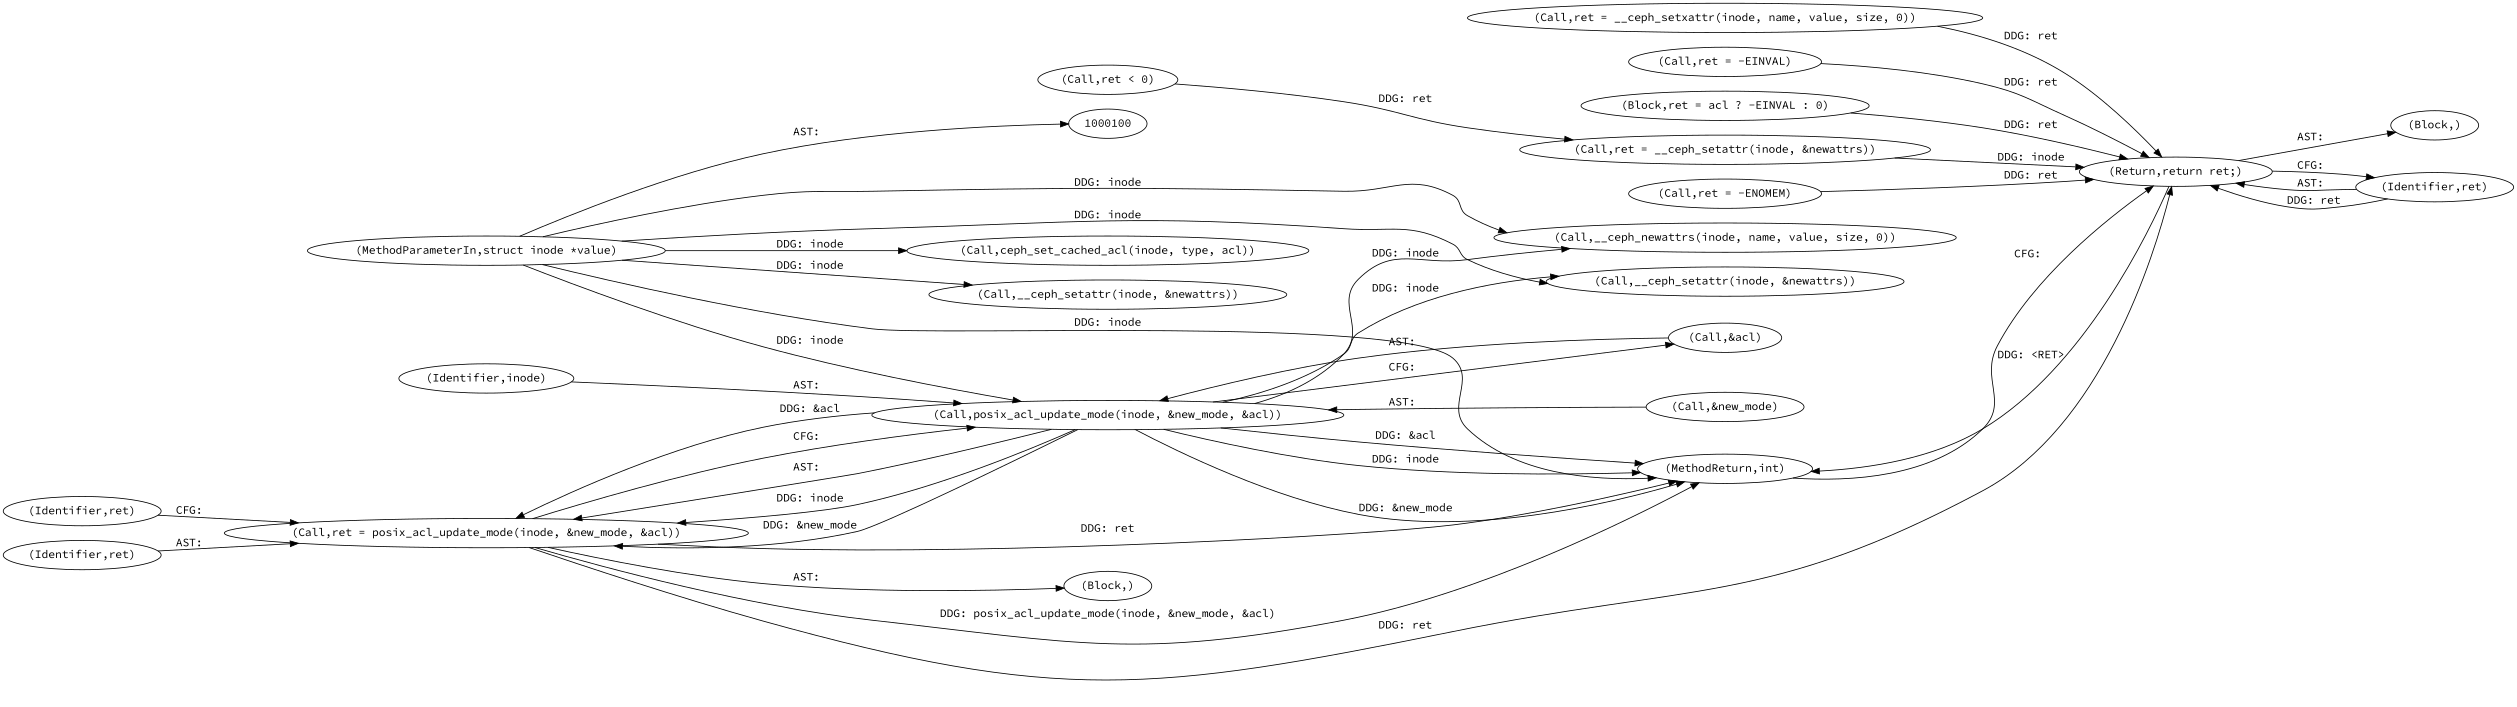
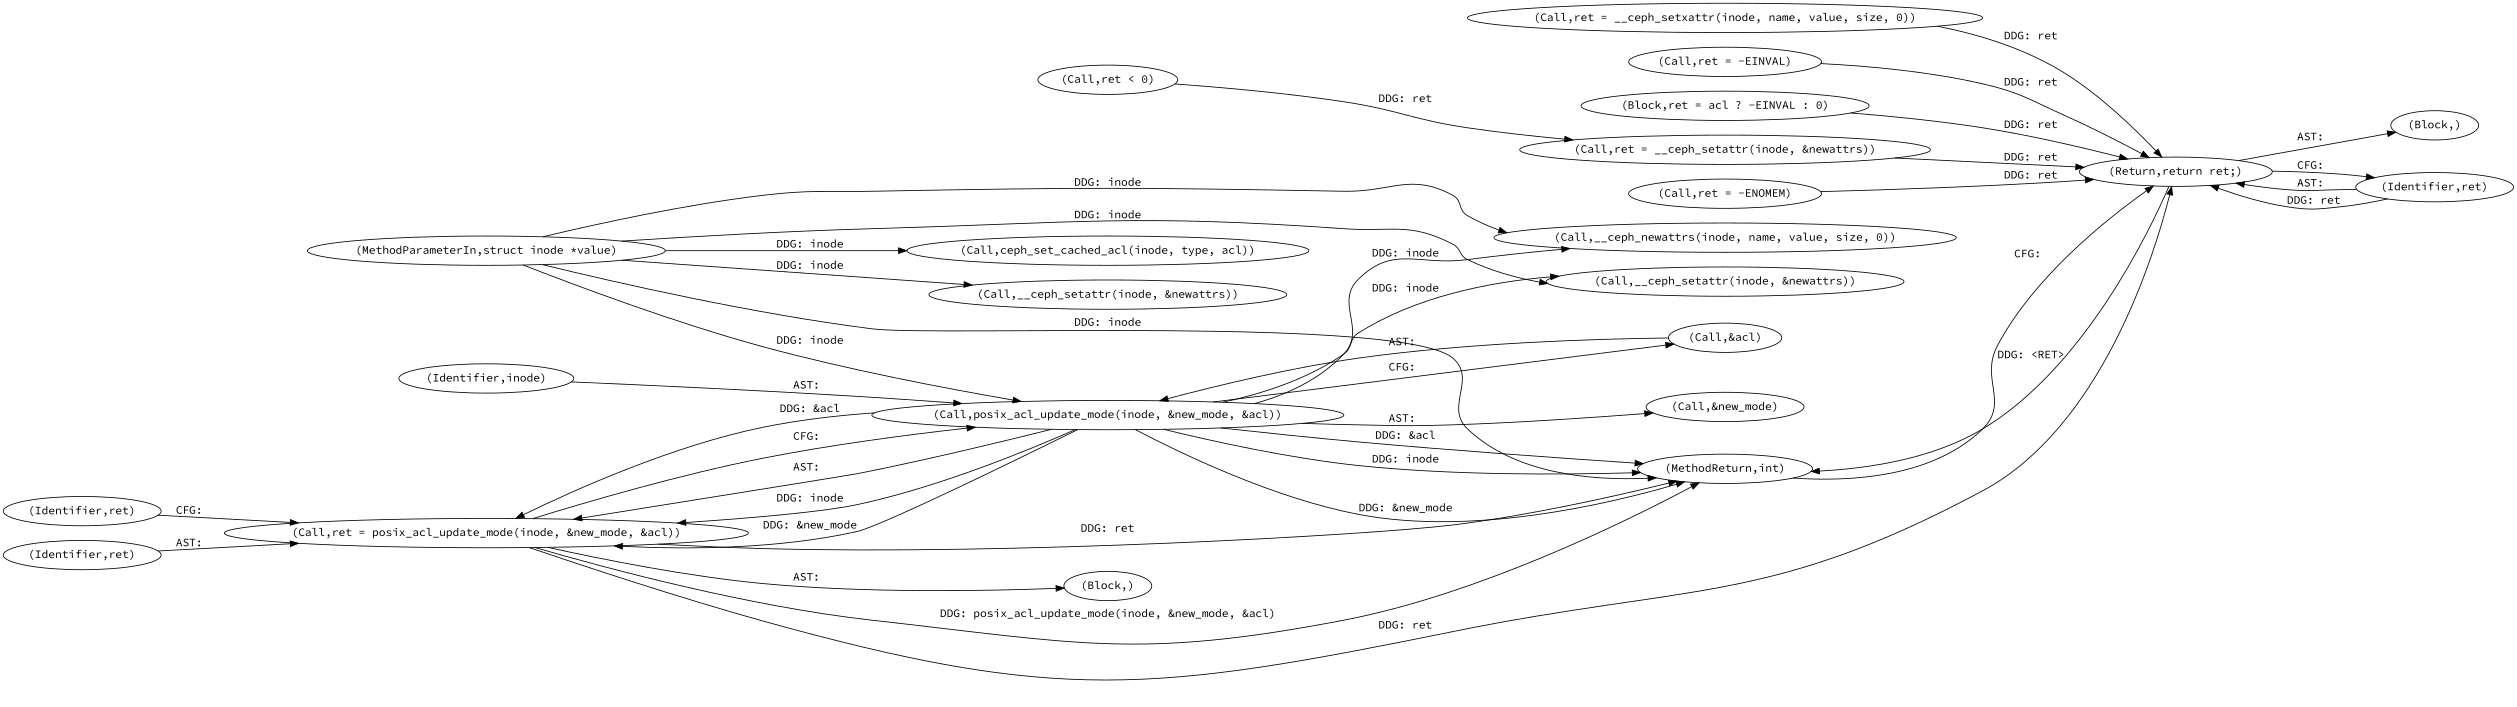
node "1000100": removed
edge "(Call,ret = __ceph_setattr(inode, &newattrs))" -> "(Return,return ret;)": label "DDG: inode" -> "DDG: ret"
edge "(Call,&new_mode)" -> "(Call,posix_acl_update_mode(inode, &new_mode, &acl))": reversed
